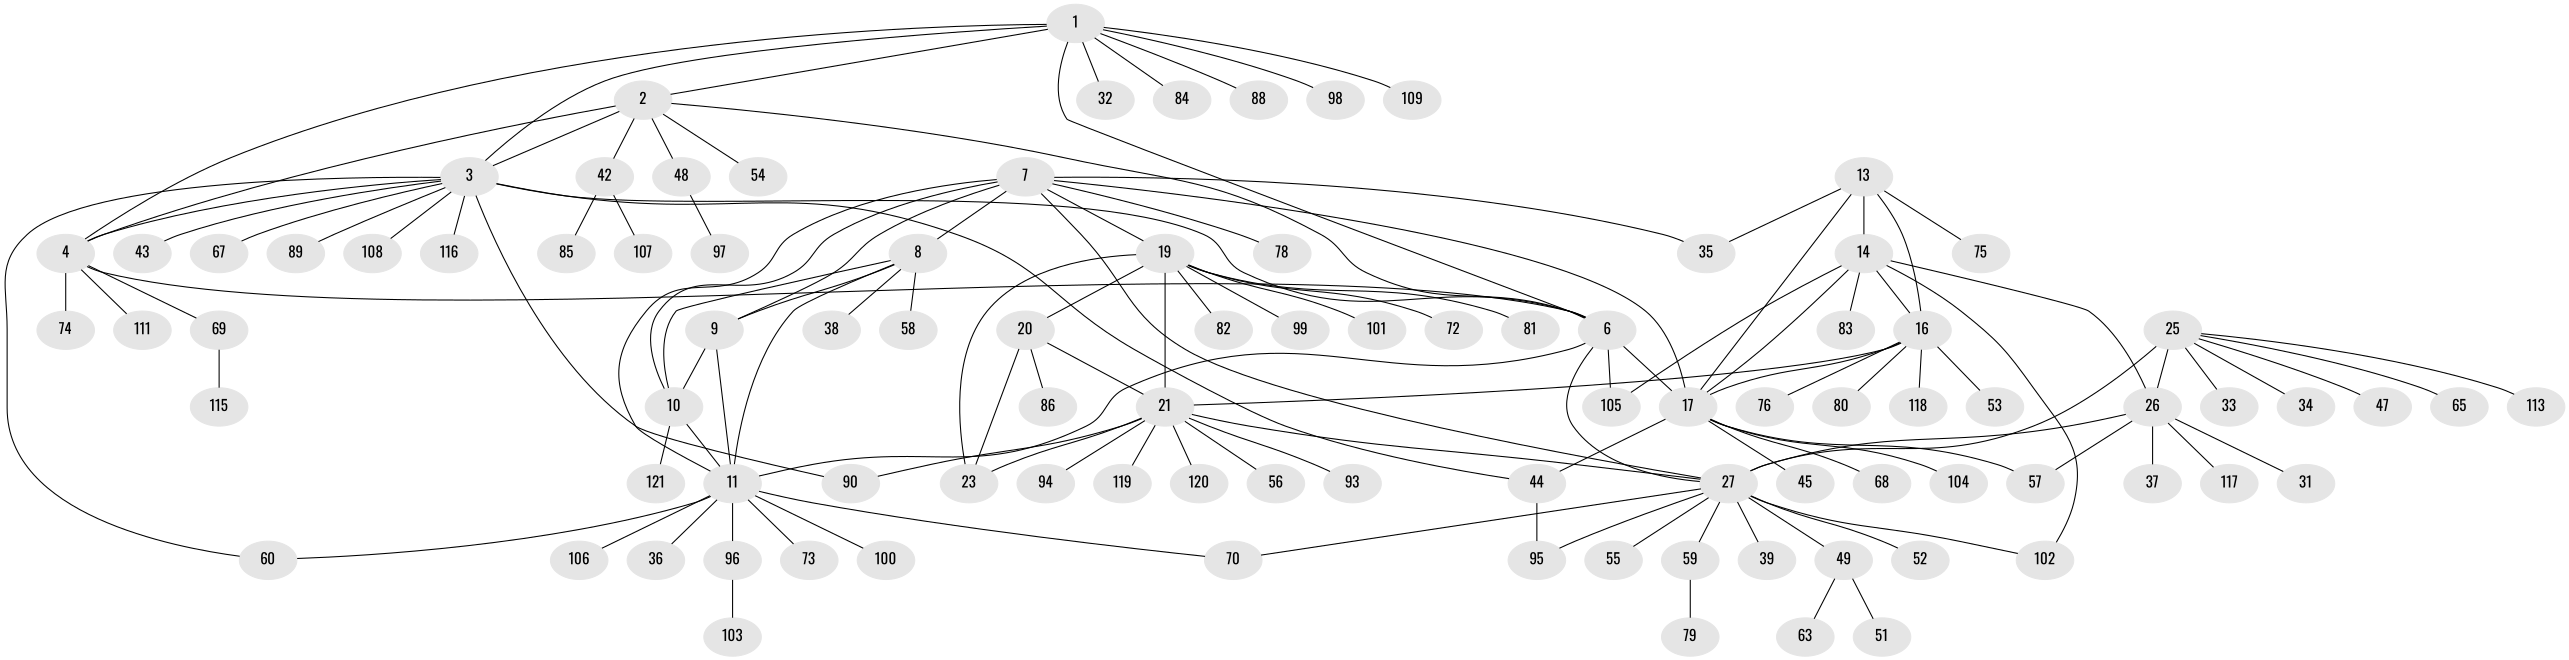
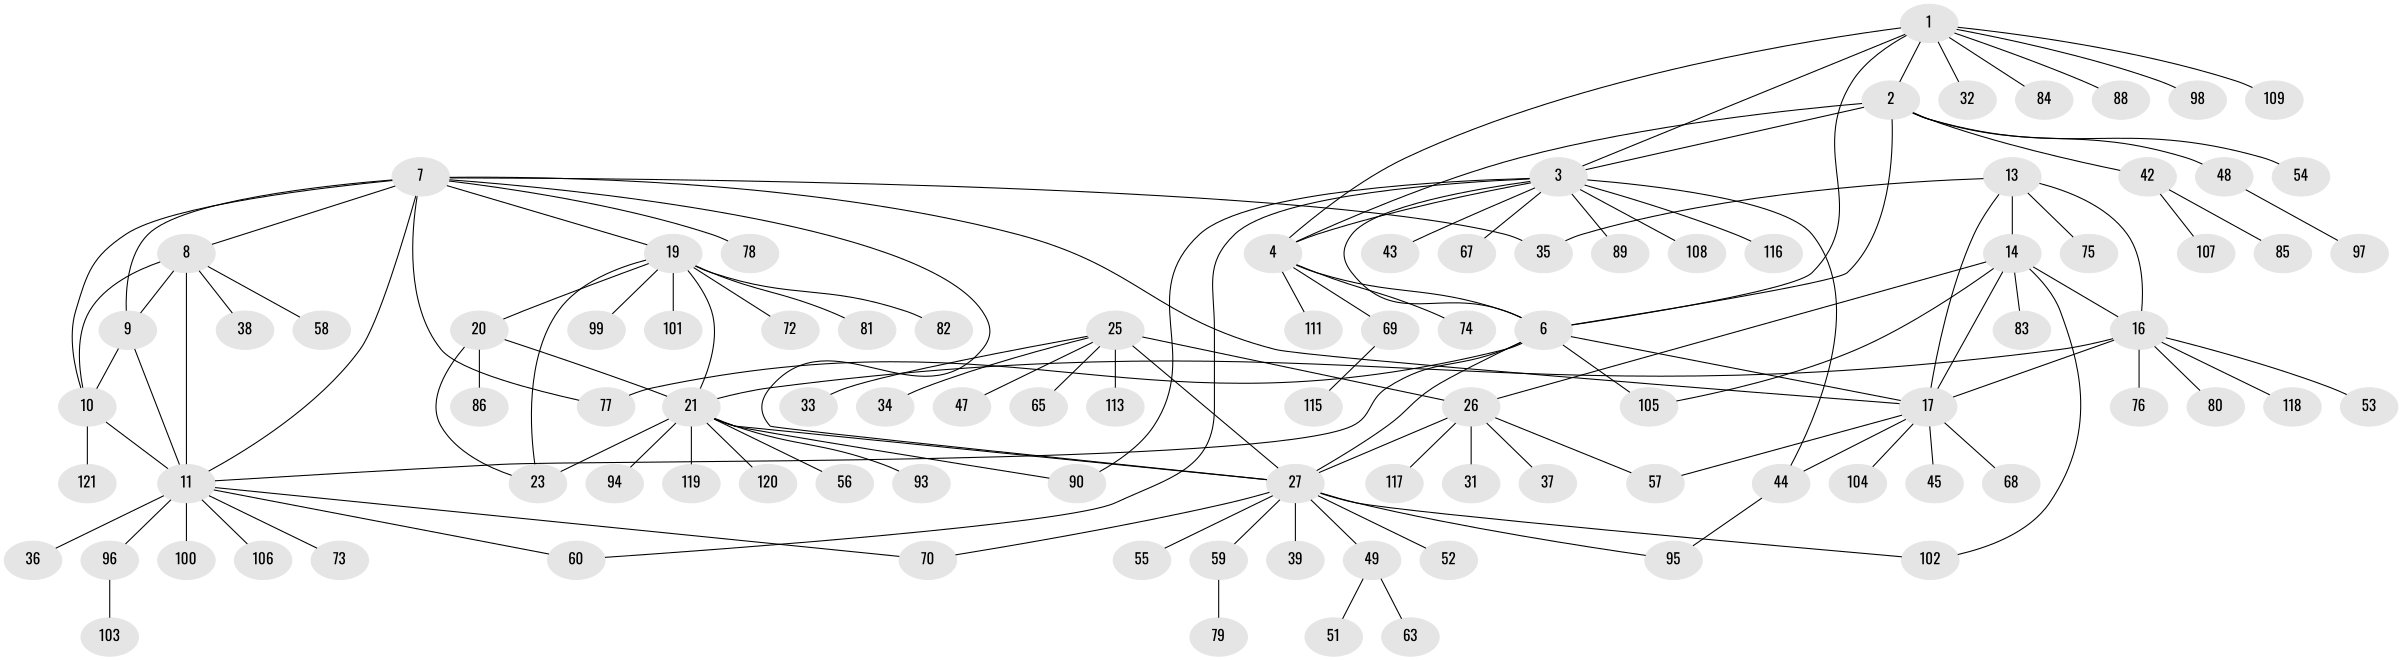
node "77": added
